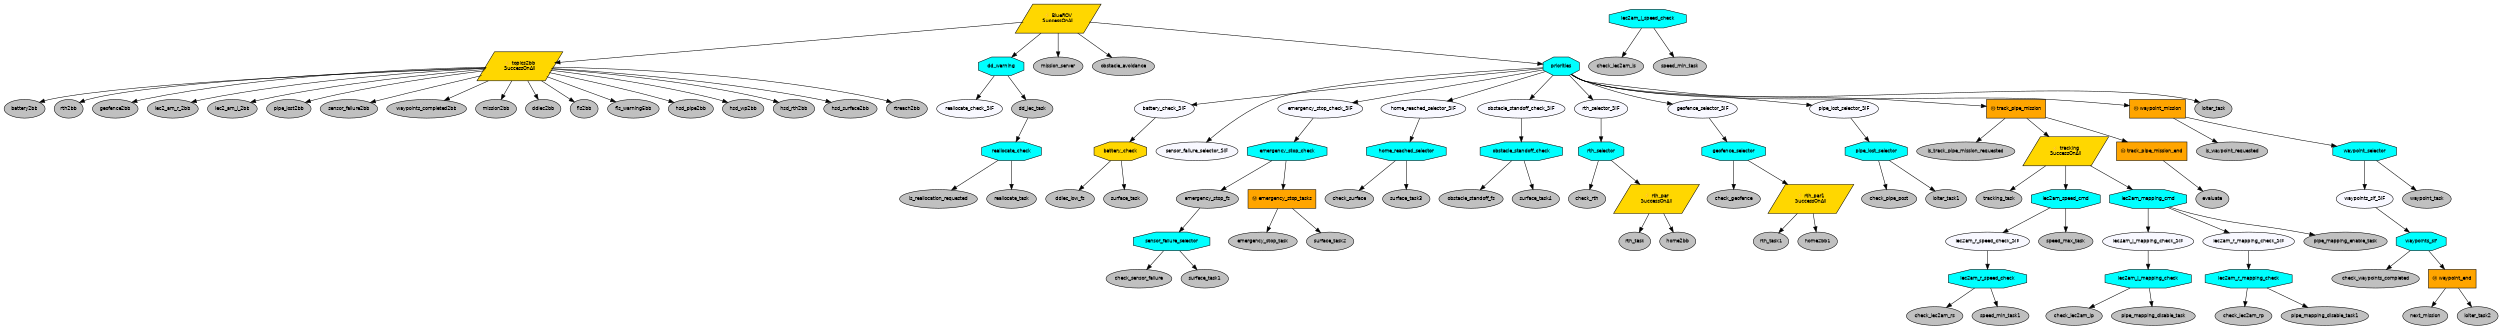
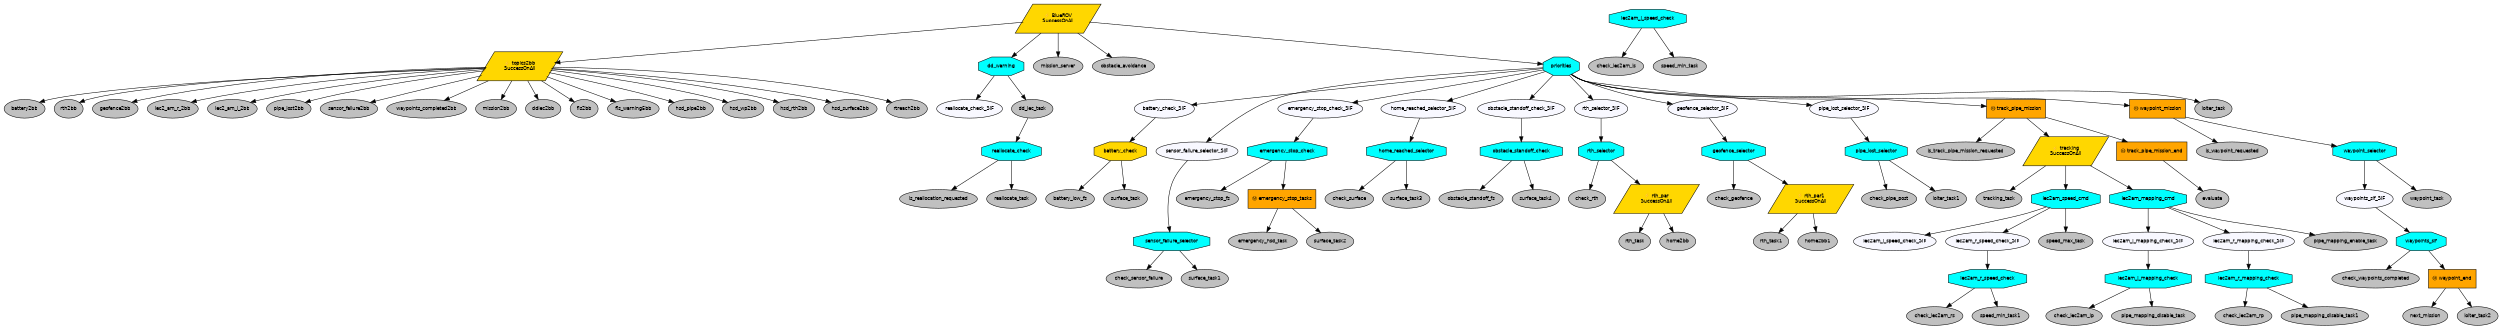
node "ddlec_low_fs": label "ddlec_low_fs" -> "battery_low_fs"
edge "emergency_stop_fs" -> "sensor_failure_selector": now "sensor_failure_selector_SIF" -> "sensor_failure_selector"
node "emergency_stop_task": label "emergency_stop_task" -> "emergency_hsd_task"
node "lec2am_l_speed_check_SIF": added
node "lec4am_l_mapping_check_SIF": label "lec4am_l_mapping_check_SIF" -> "lec2am_l_mapping_check_SIF"
